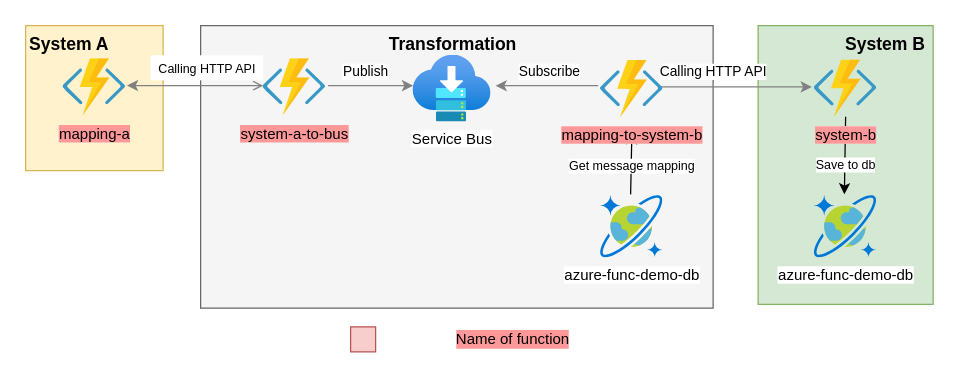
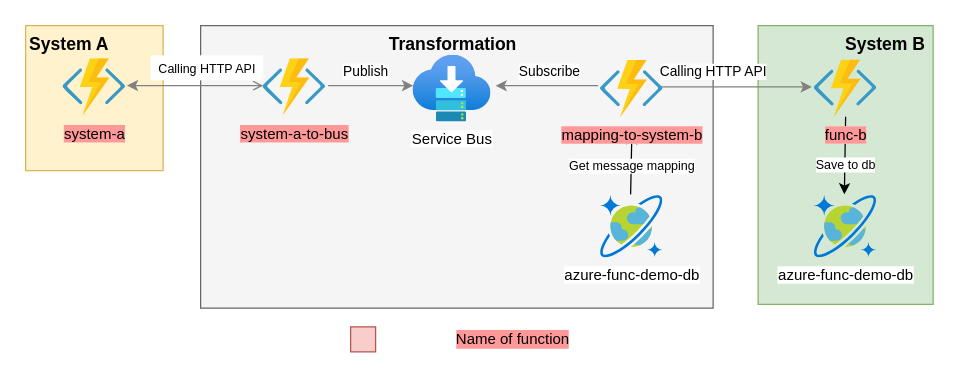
node "mapping-a": label "mapping-a" -> "system-a"
node "system-b": label "system-b" -> "func-b"
